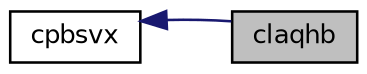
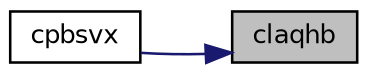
edge "claqhb" -> "cpbsvx": reversed
